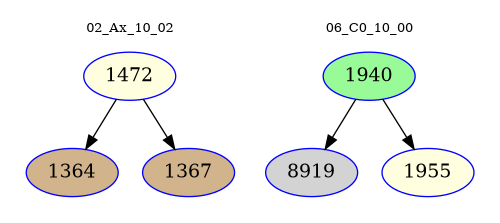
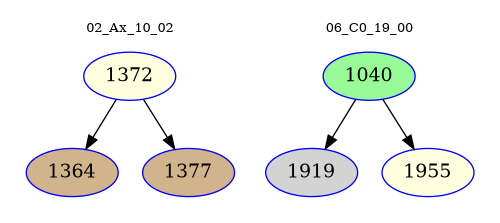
cluster "06_C0_10_00": label "06_C0_10_00" -> "06_C0_19_00"
node "1472": label "1472" -> "1372"
node "1940": label "1940" -> "1040"
node "1367": label "1367" -> "1377"
node "8919": label "8919" -> "1919"
